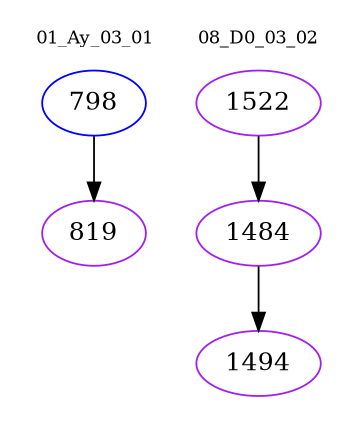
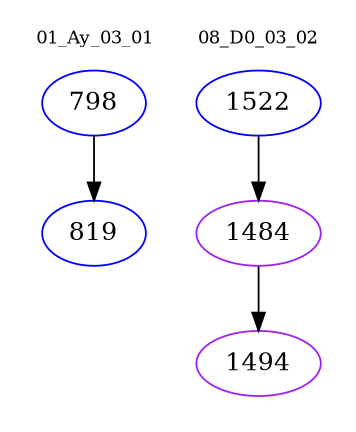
node "1522": color purple -> blue
node "819": color purple -> blue
